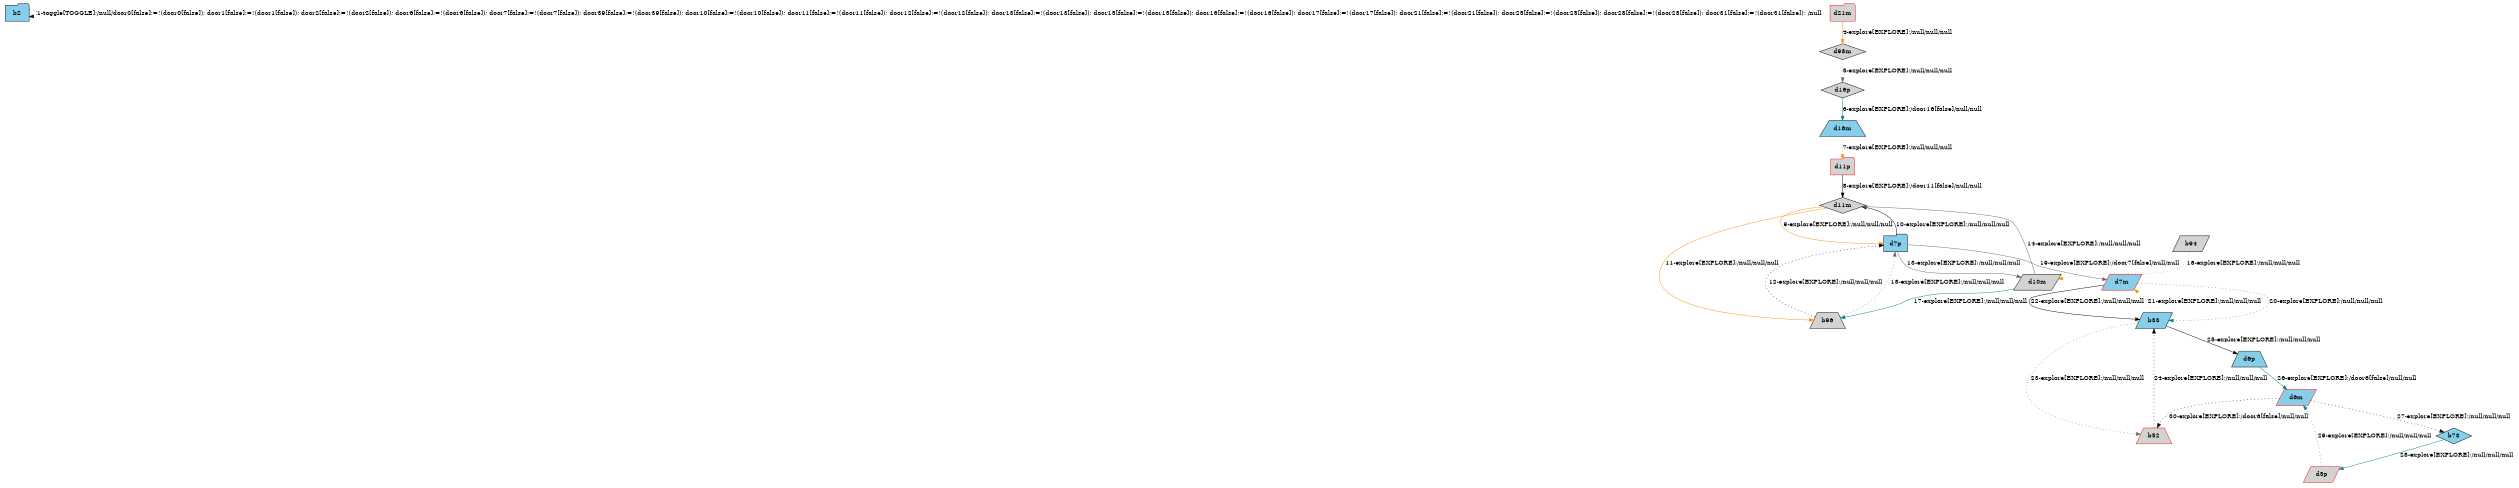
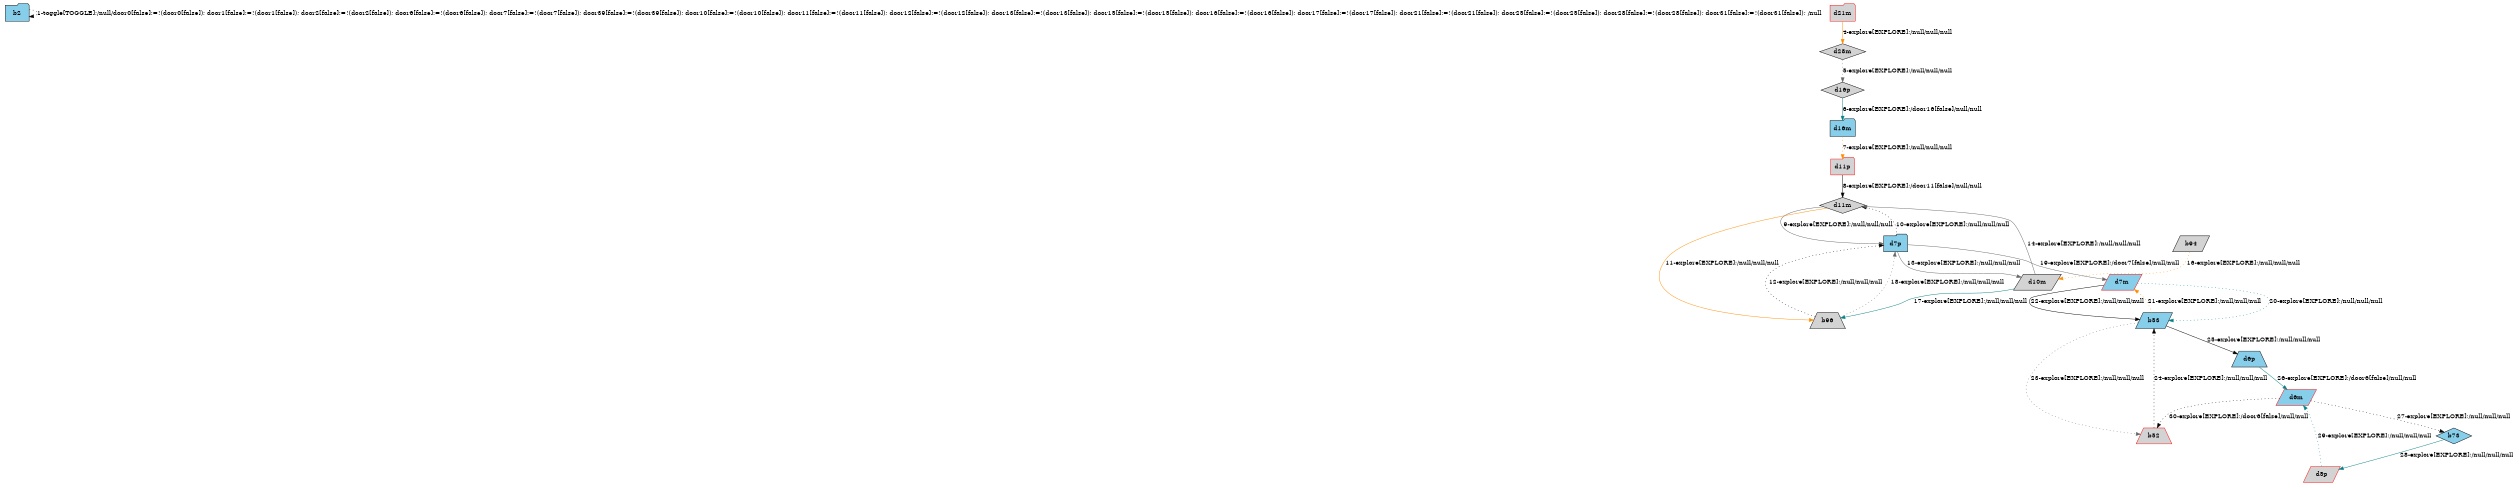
node "d98m": label "d98m" -> "d28m"
node "d16m": shape trapezium -> folder
edge "d7p" -> "d11m": style solid -> dotted
edge "d11m" -> "d7p": color darkorange -> gray40
